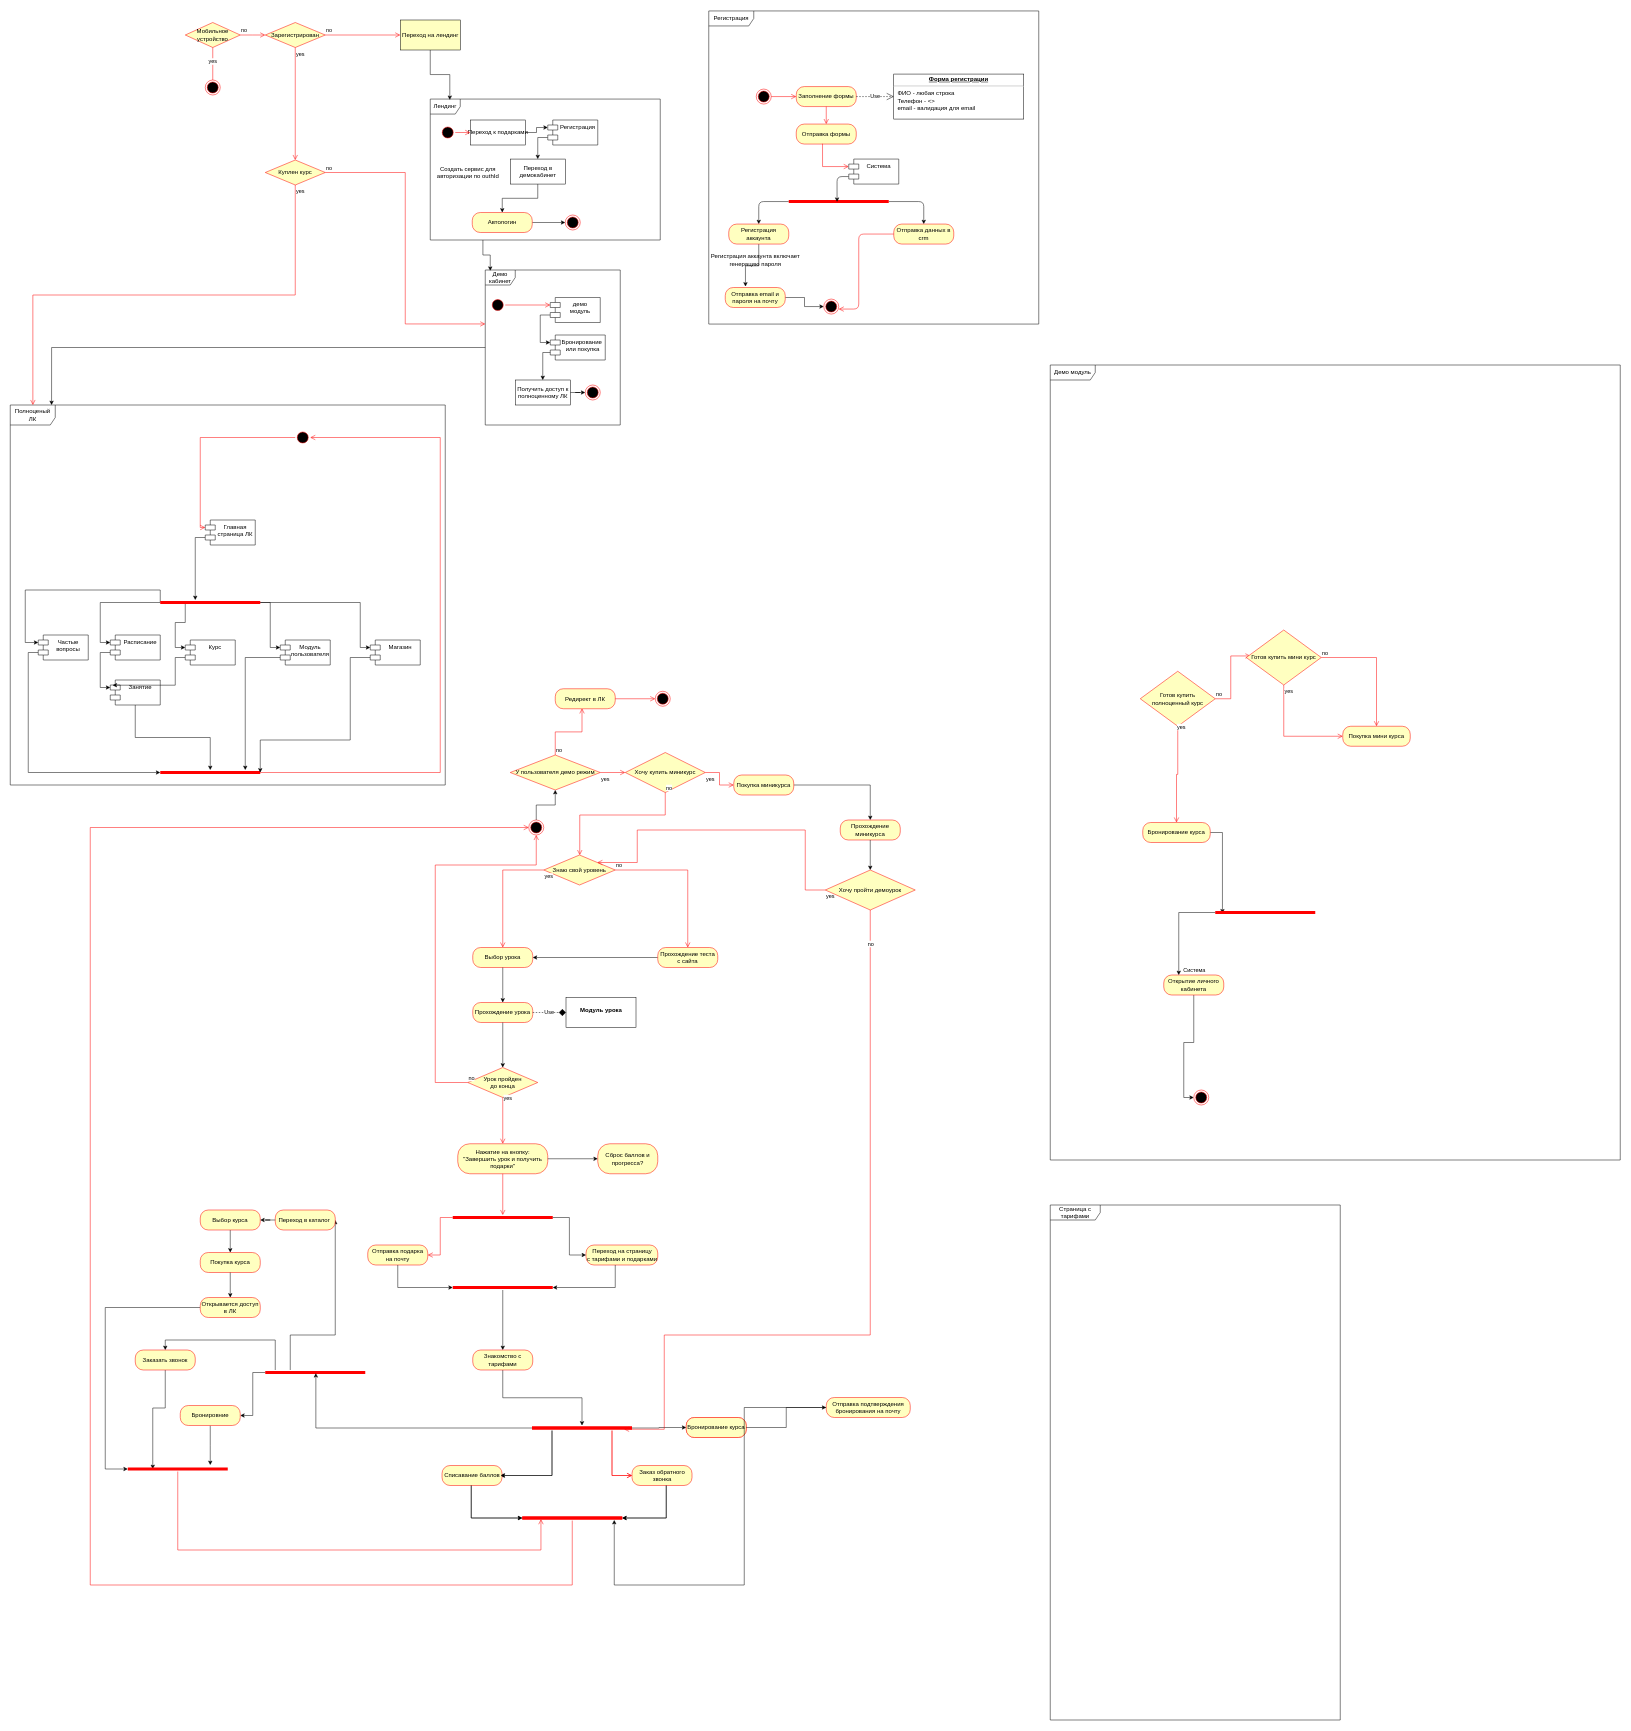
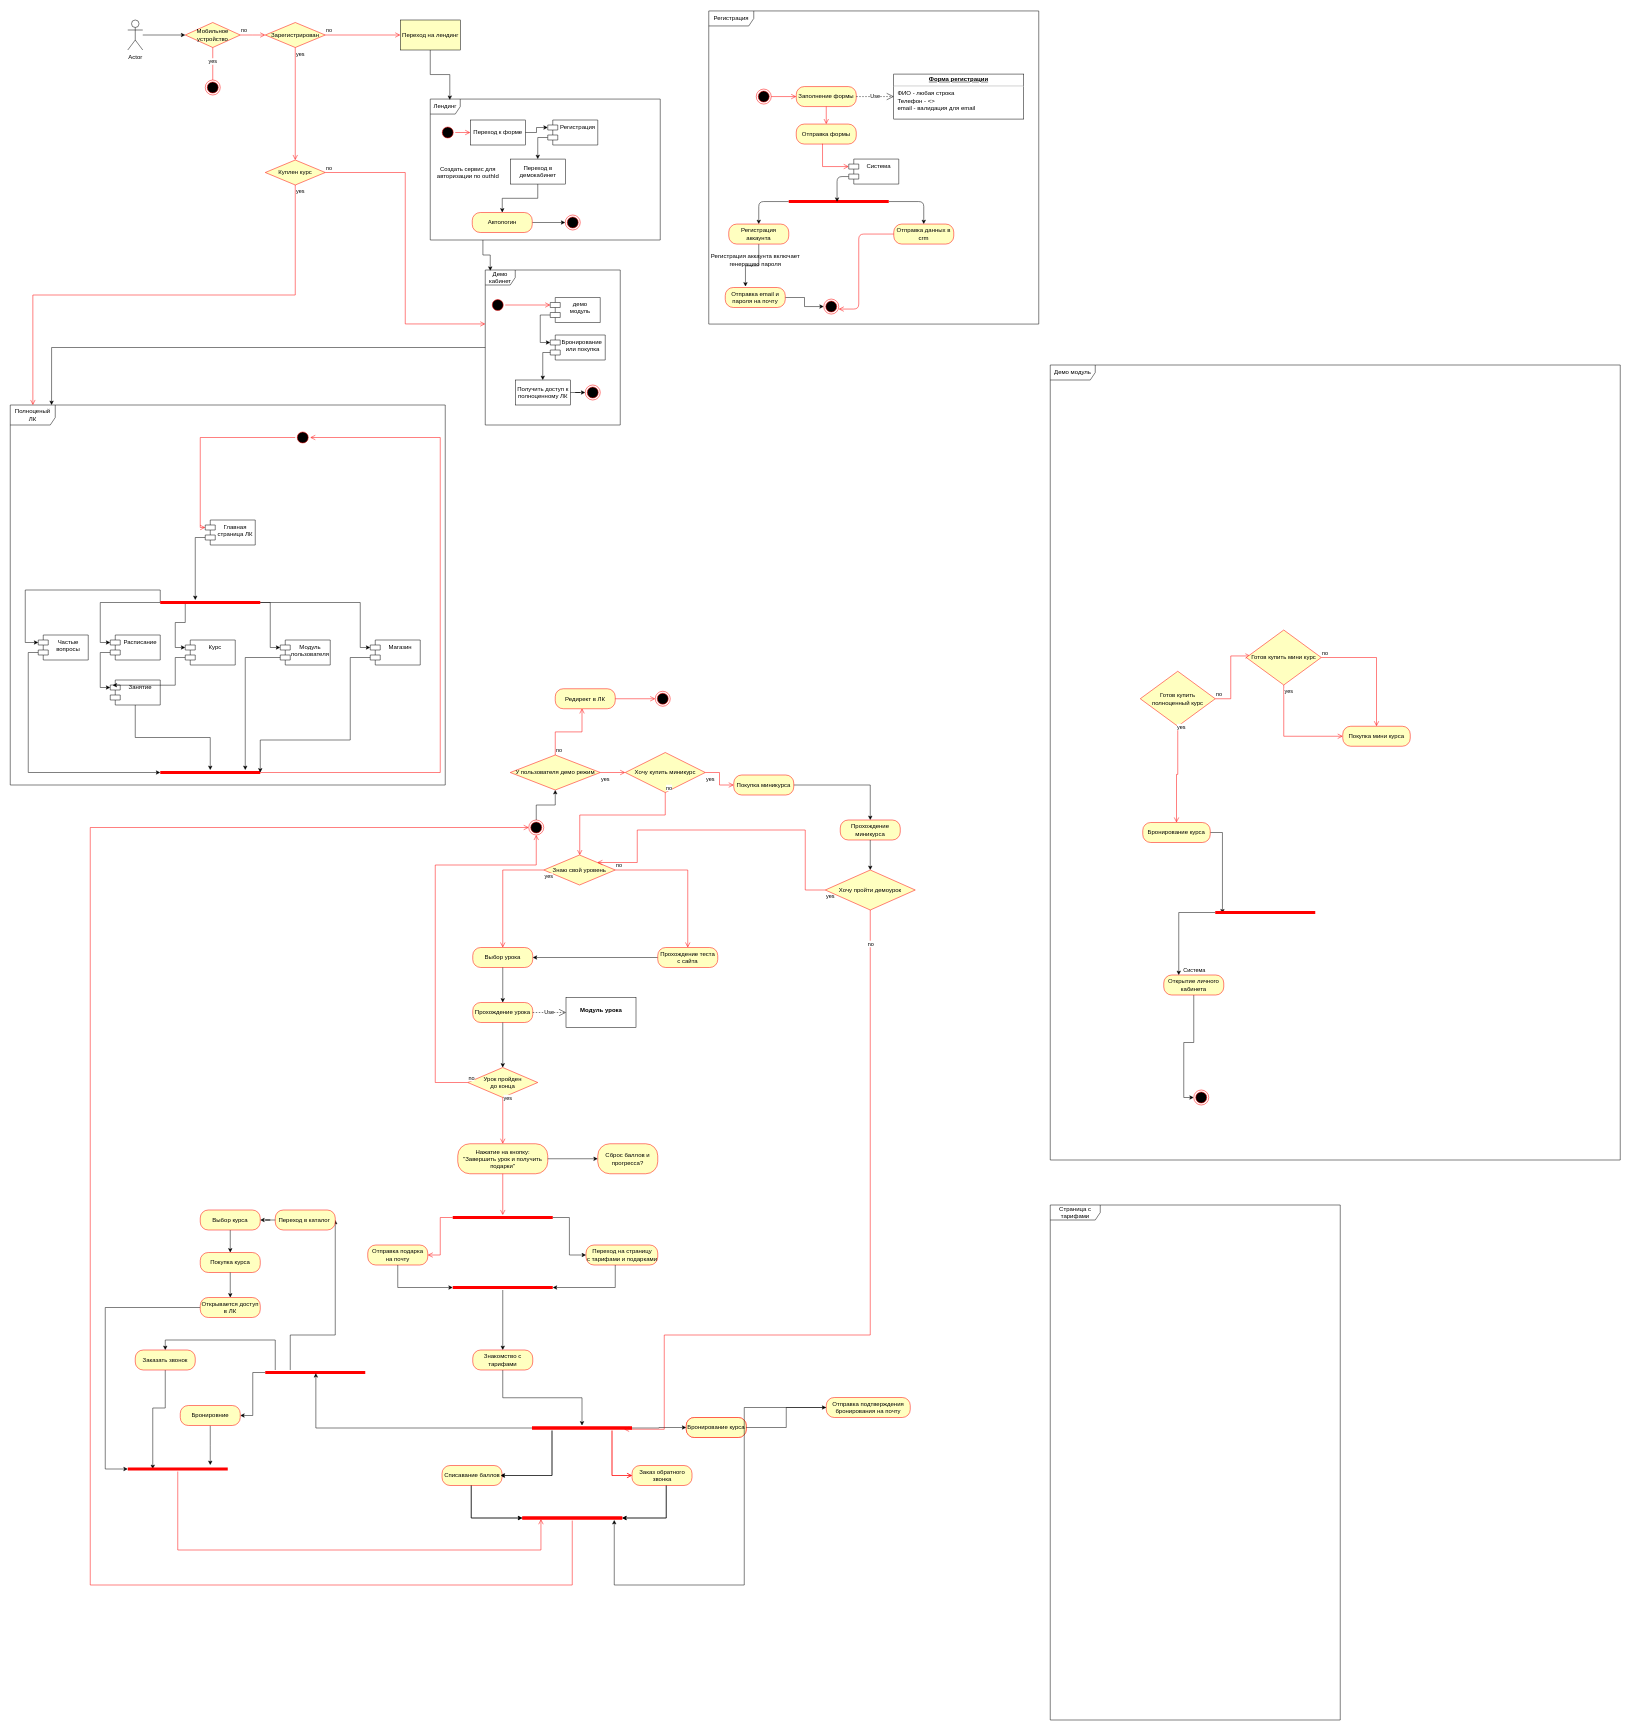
node "Actor": added
edge "Actor" -> "Мобильное устройство": added
node "Переход к подарками": label "Переход к подарками" -> "Переход к форме"
edge "Прохождение урока" -> "Модуль урока": arrowhead diamond -> open
